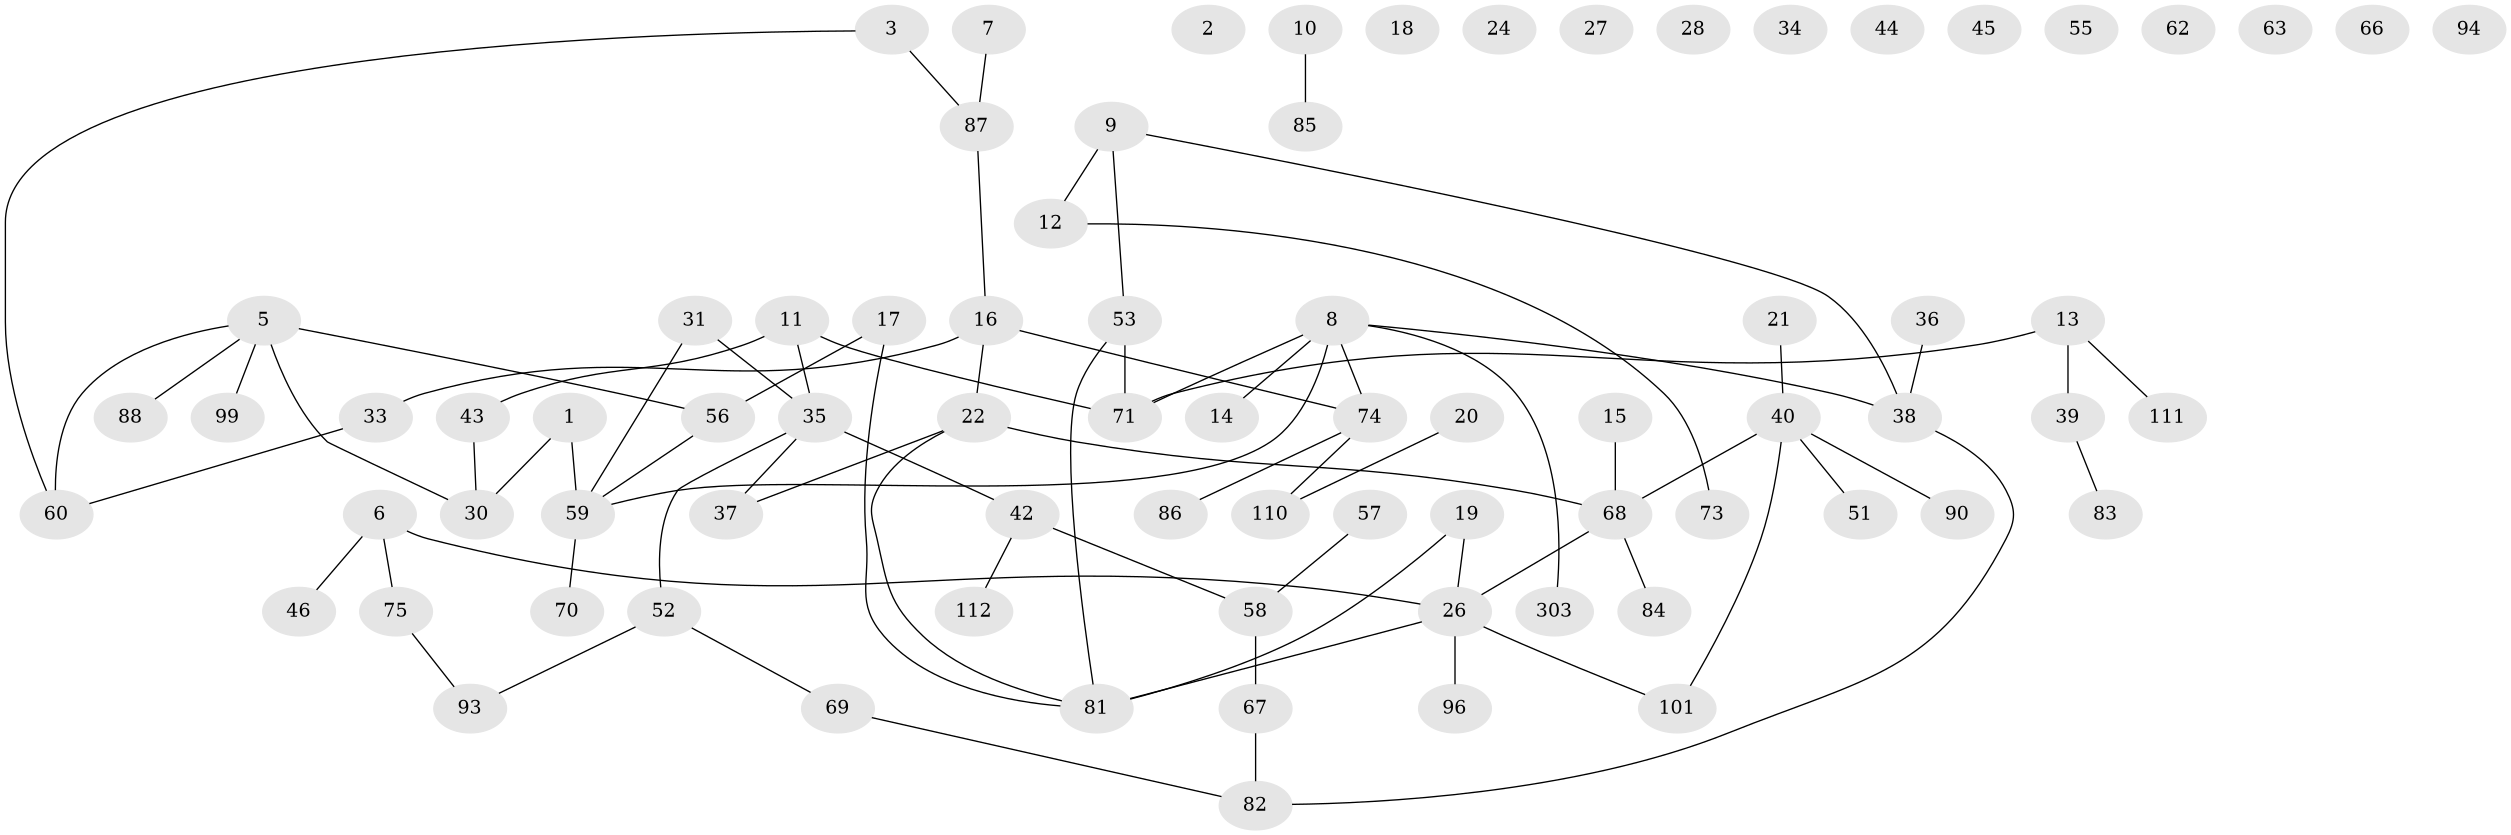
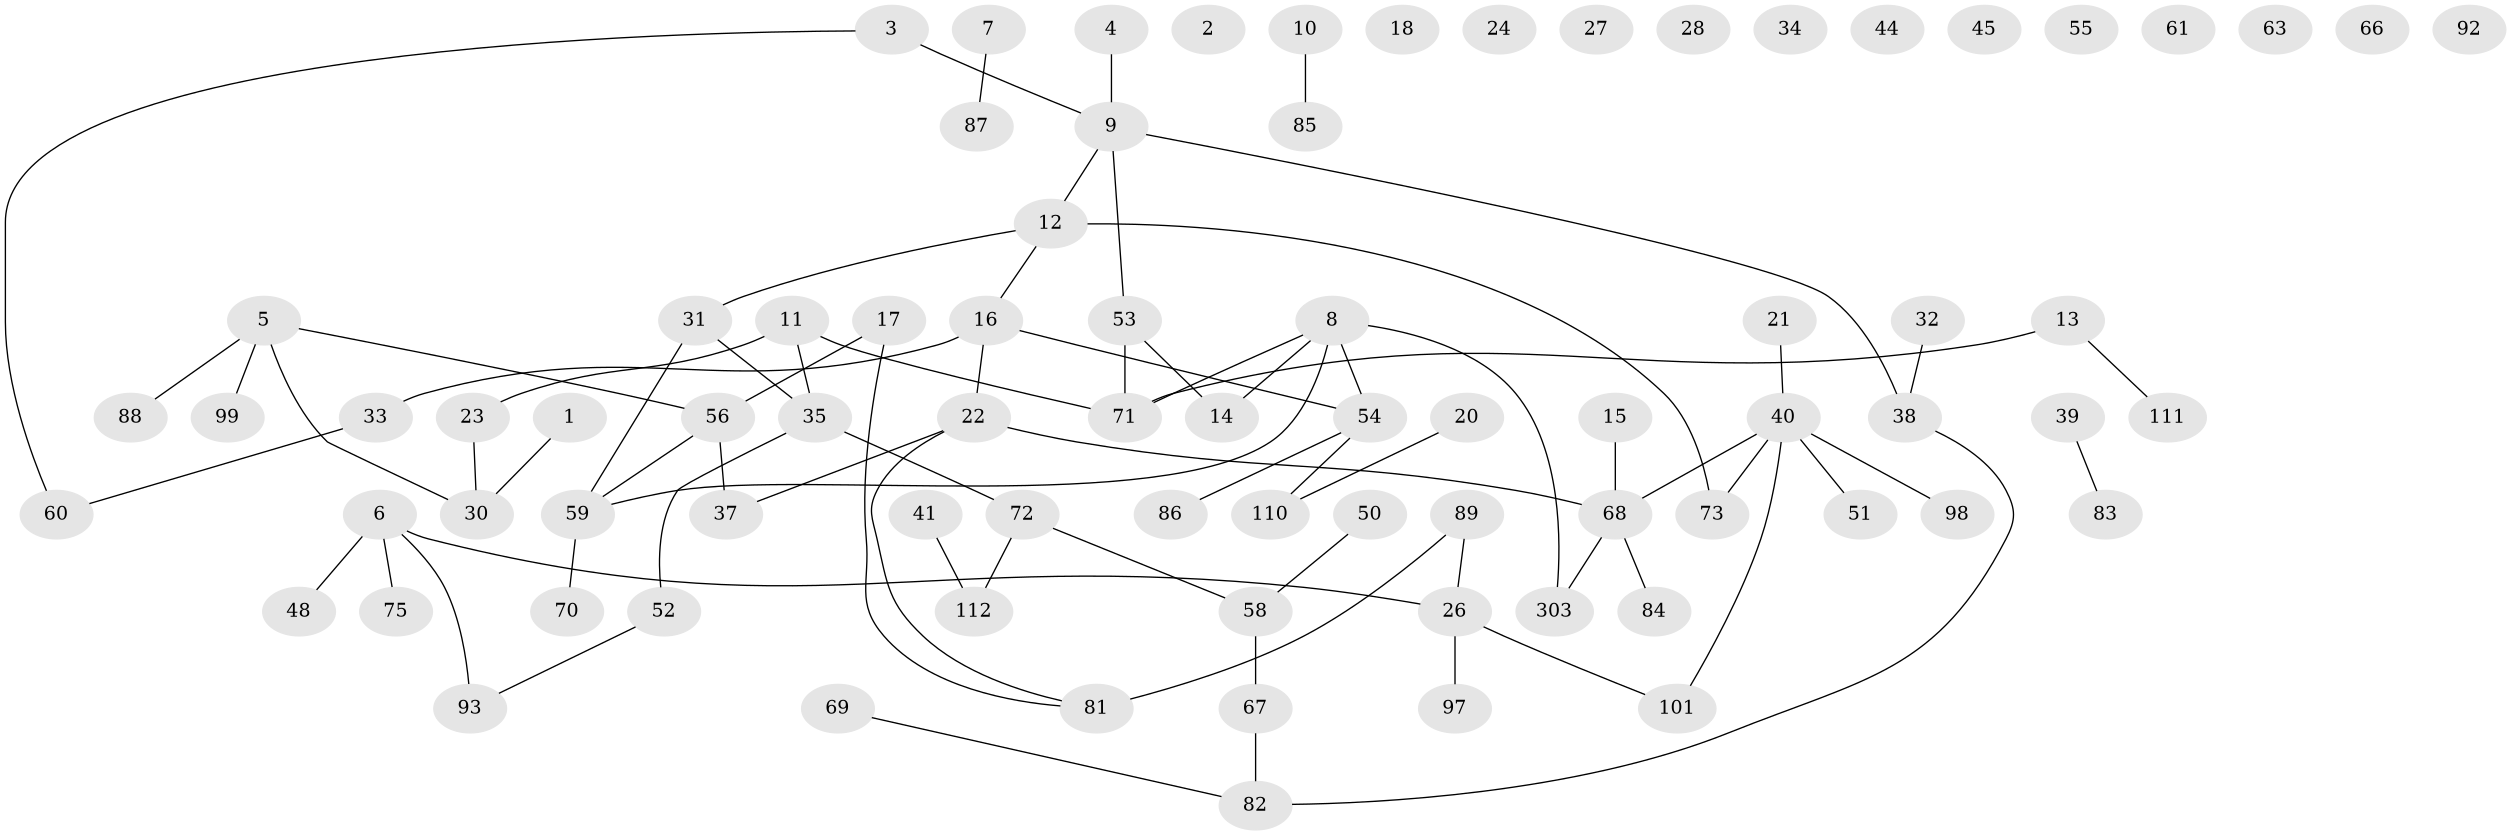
node "4": added
node "62": label "62" -> "61"
node "94": label "94" -> "92"
edge "3" -- "87": now "3" -- "9"
edge "87" -- "16": now "12" -- "16"
edge "12" -- "31": added
node "36": label "36" -> "32"
edge "8" -- "38": removed
edge "13" -- "39": removed
edge "5" -- "60": removed
node "43": label "43" -> "23"
node "74": label "74" -> "54"
edge "1" -- "59": removed
edge "35" -- "37": now "56" -- "37"
edge "40" -- "73": added
edge "53" -- "81": now "53" -- "14"
node "41": added
node "42": label "42" -> "72"
node "57": label "57" -> "50"
node "19": label "19" -> "89"
node "90": label "90" -> "98"
edge "68" -- "26": now "68" -- "303"
node "46": label "46" -> "48"
edge "75" -- "93": now "6" -- "93"
edge "52" -- "69": removed
edge "26" -- "81": removed
node "96": label "96" -> "97"
